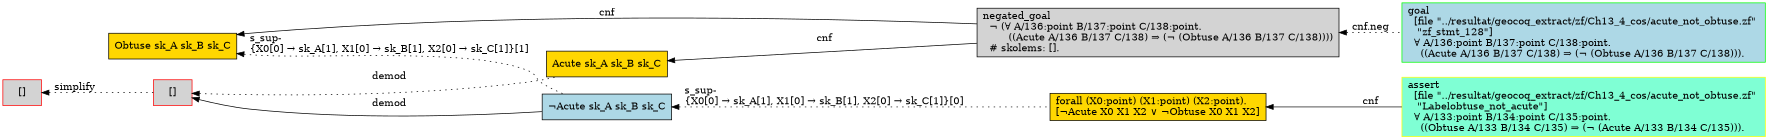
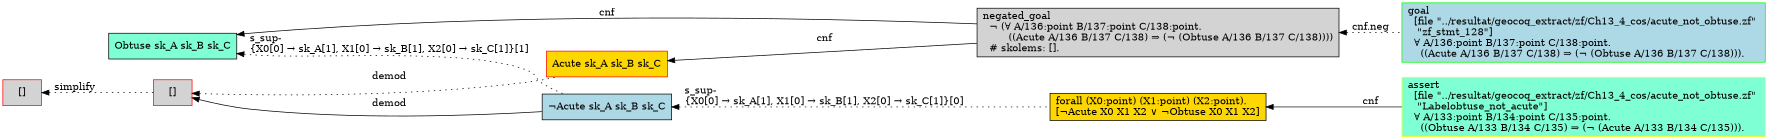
node "Obtuse sk_A sk_B sk_C": fillcolor gold -> aquamarine
node "Acute sk_A sk_B sk_C": color black -> red
